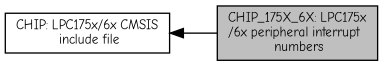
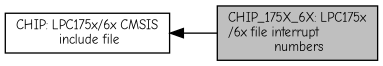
node "CHIP_175X_6X: LPC175x /6x peripheral interrupt numbers": label "CHIP_175X_6X: LPC175x /6x peripheral interrupt numbers" -> "CHIP_175X_6X: LPC175x /6x file interrupt numbers"
